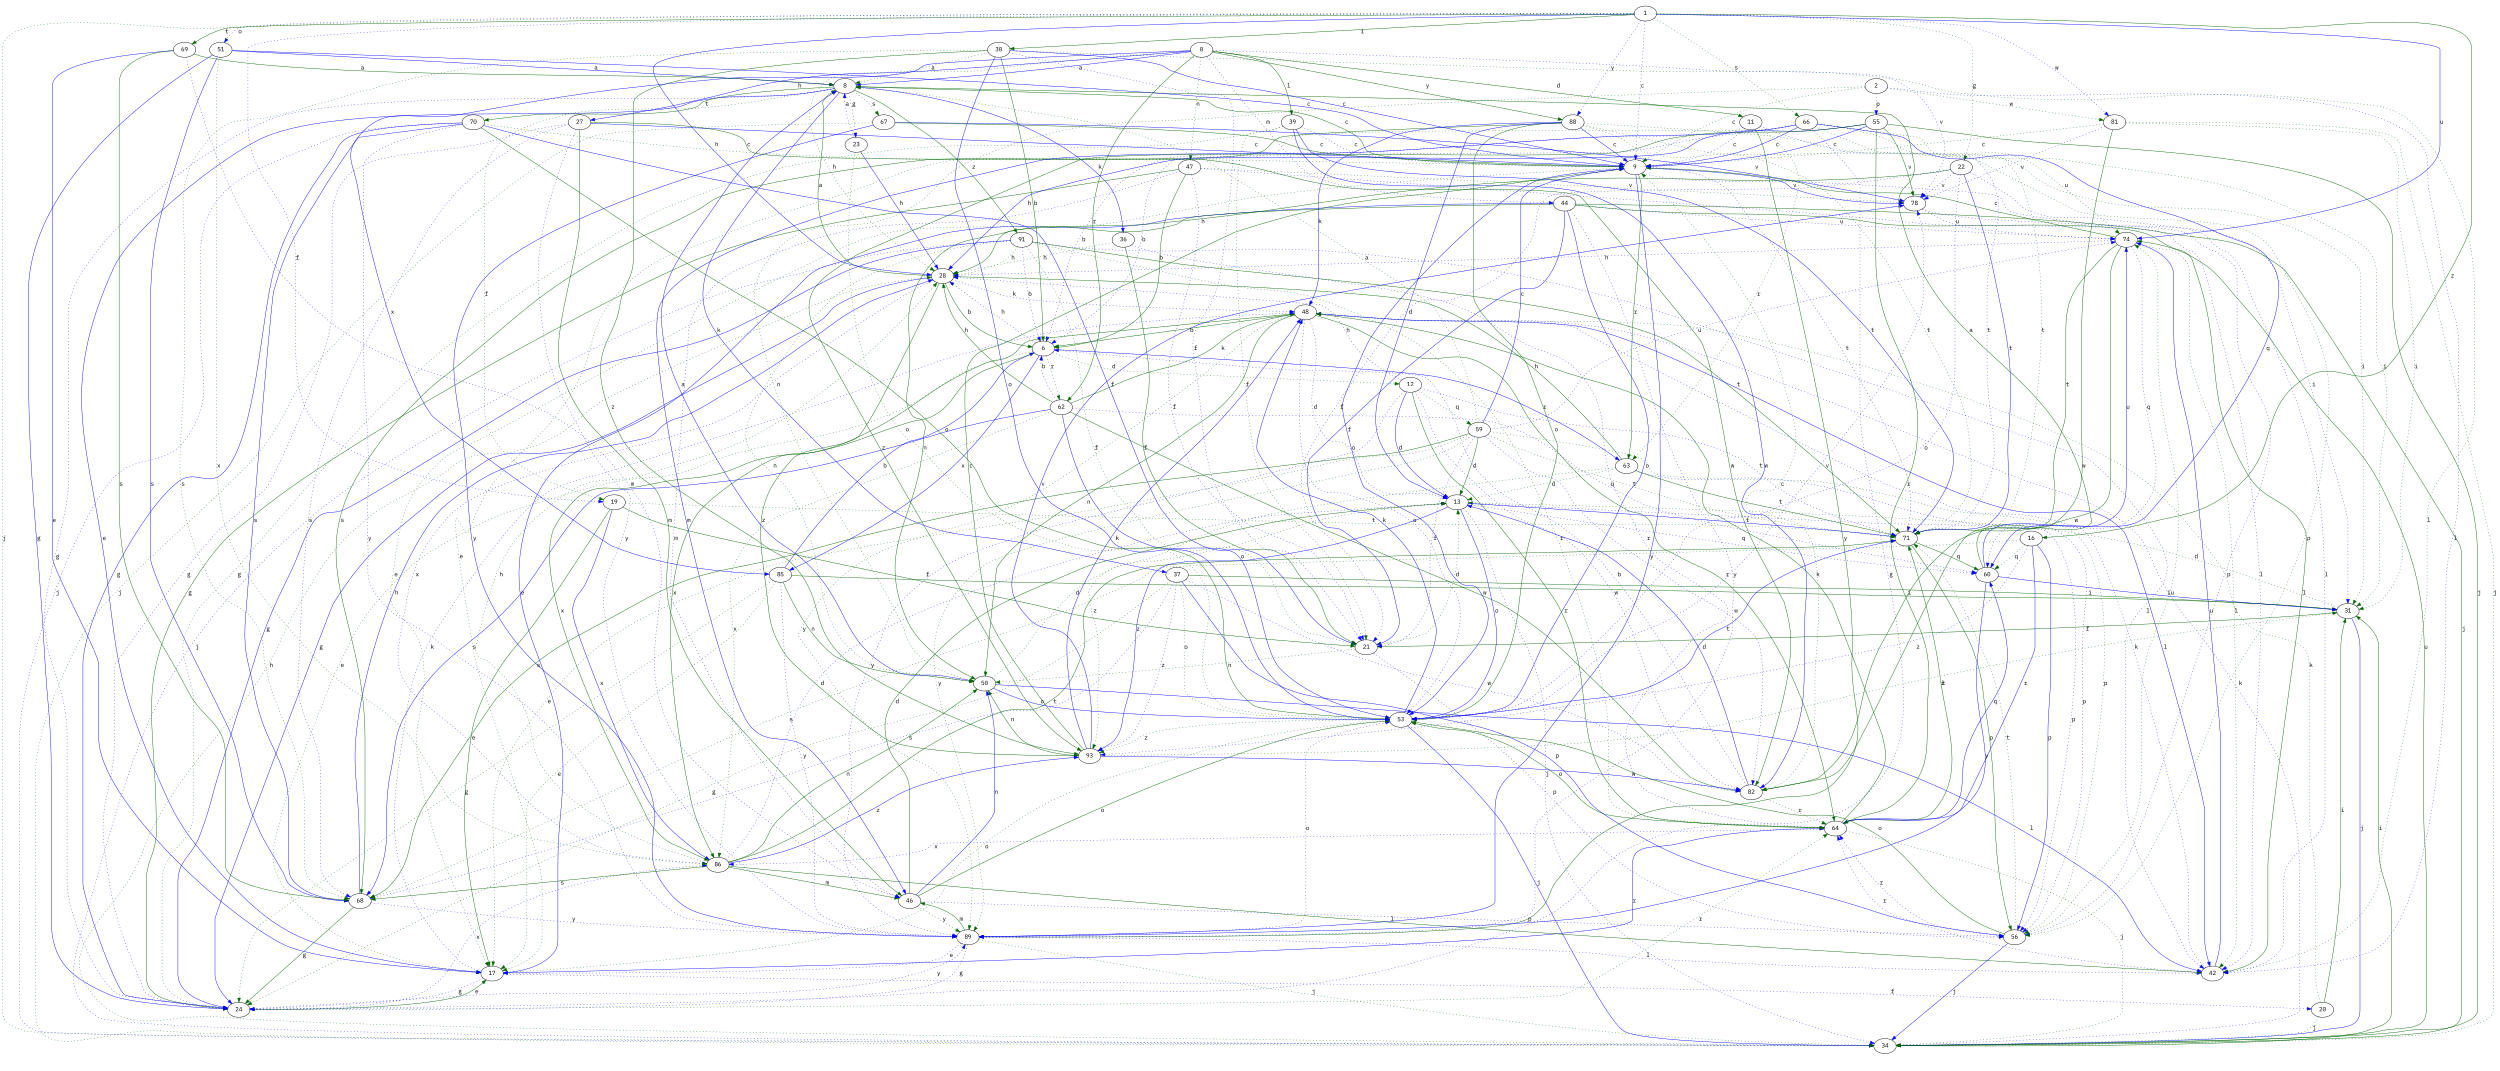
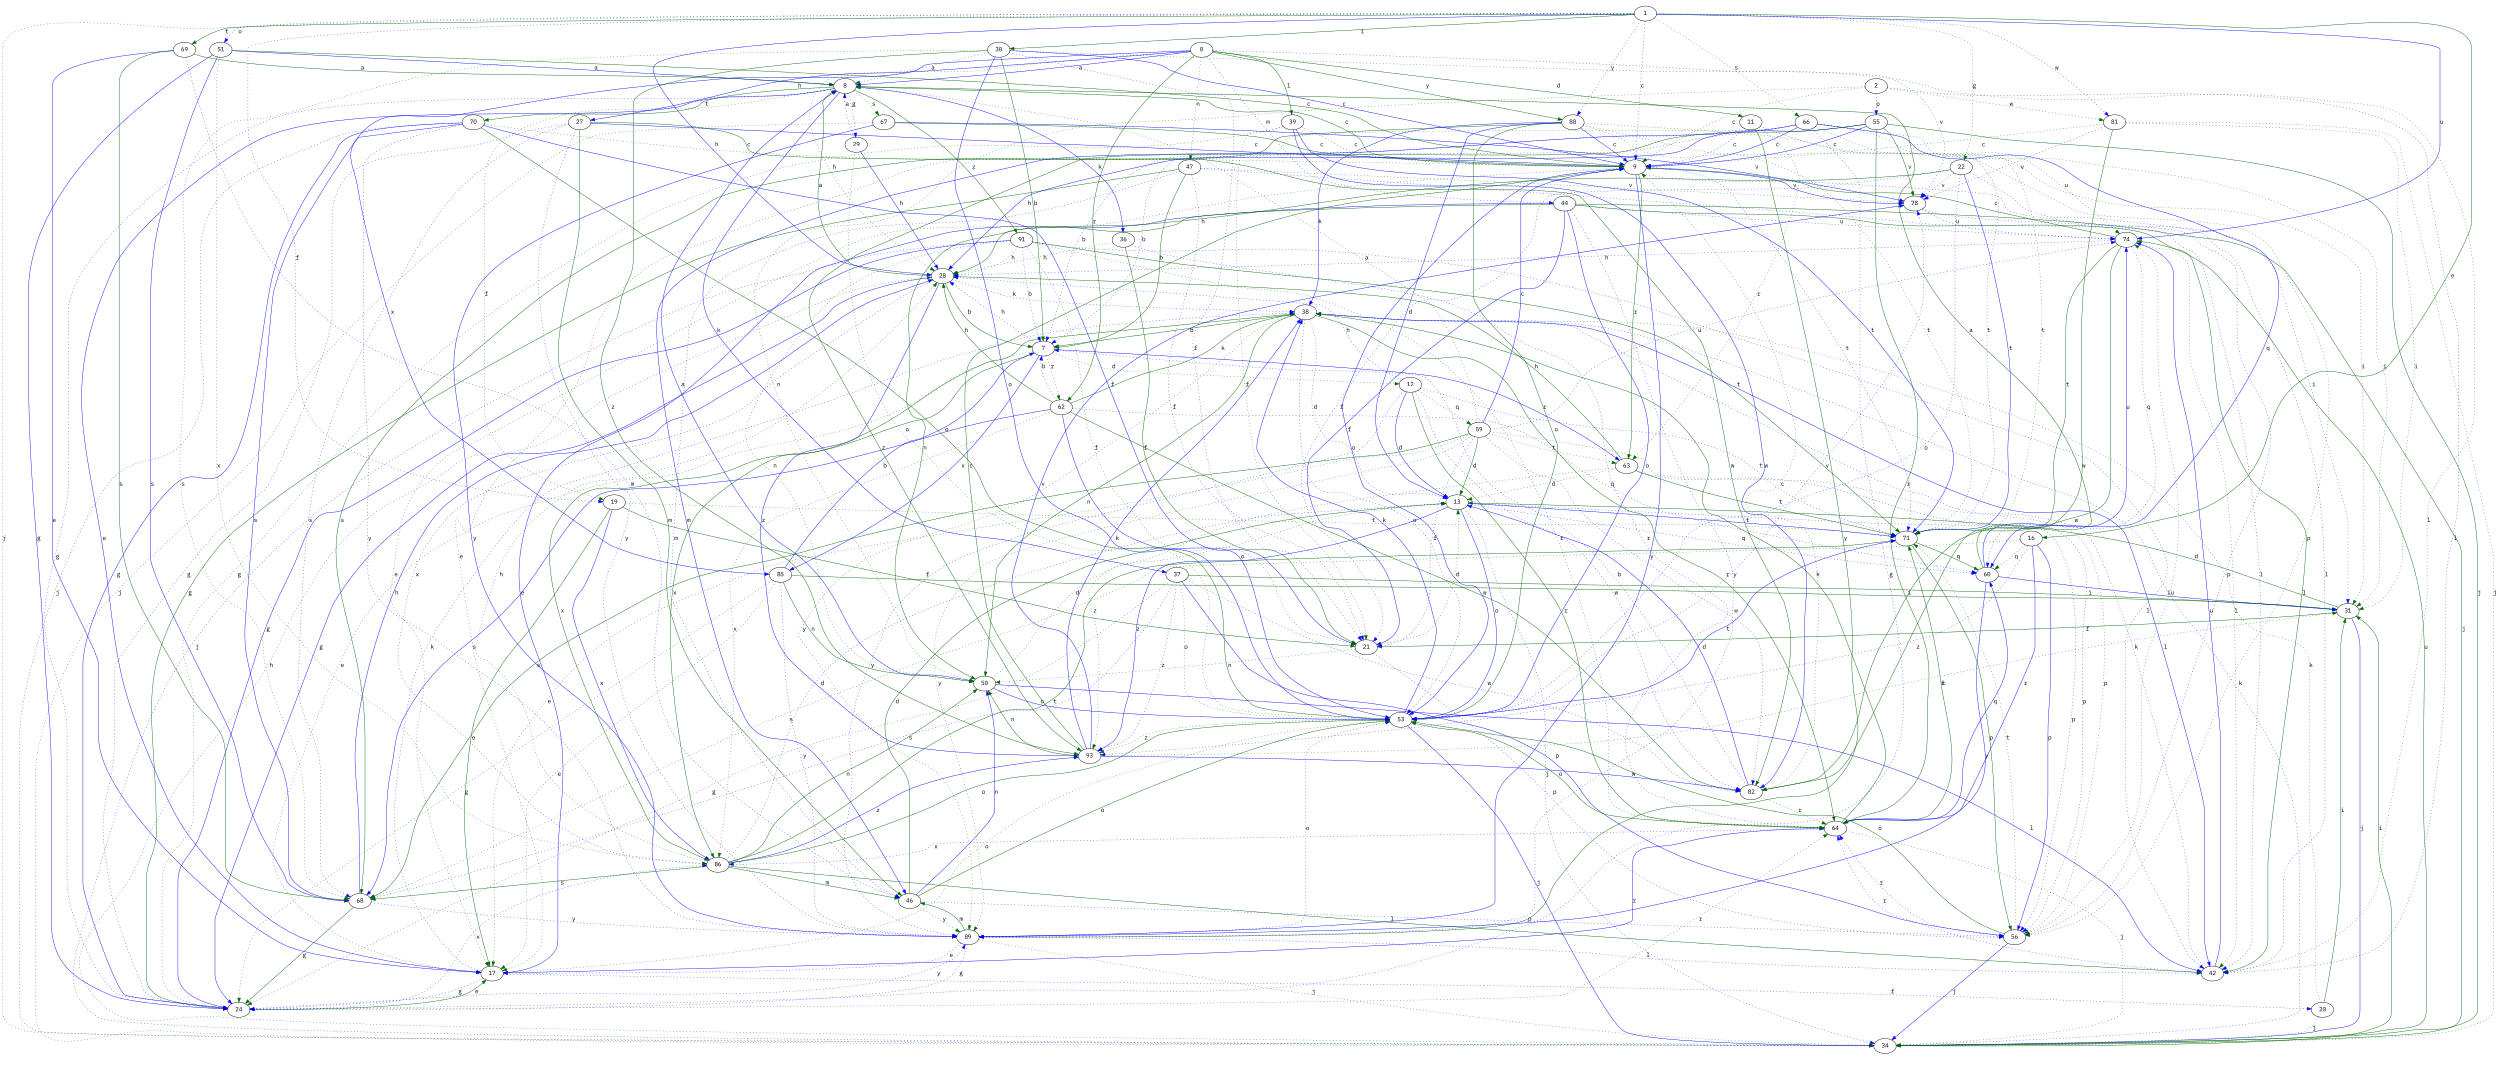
edge "51" -> "9": color blue -> darkgreen
node "23": label "23" -> "29"
edge "1" -> "16": label "z" -> "e"
node "48": label "48" -> "38"
node "6": label "6" -> "7"
edge "59" -> "71": now "59" -> "63"
edge "31" -> "13": style dotted -> solid
edge "28" -> "93": color darkgreen -> blue
edge "86" -> "53": added, label "o"
